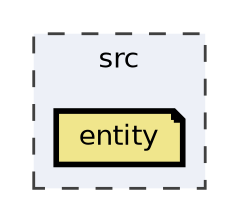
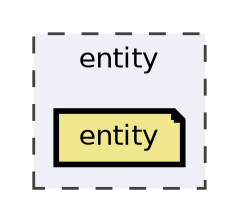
cluster "src": label "src" -> "entity"
